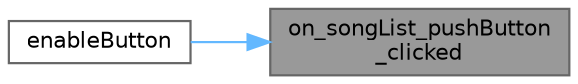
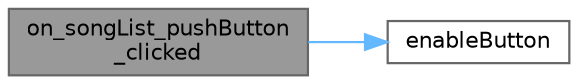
edge "enableButton" -> "on_songList_pushButton _clicked": reversed
